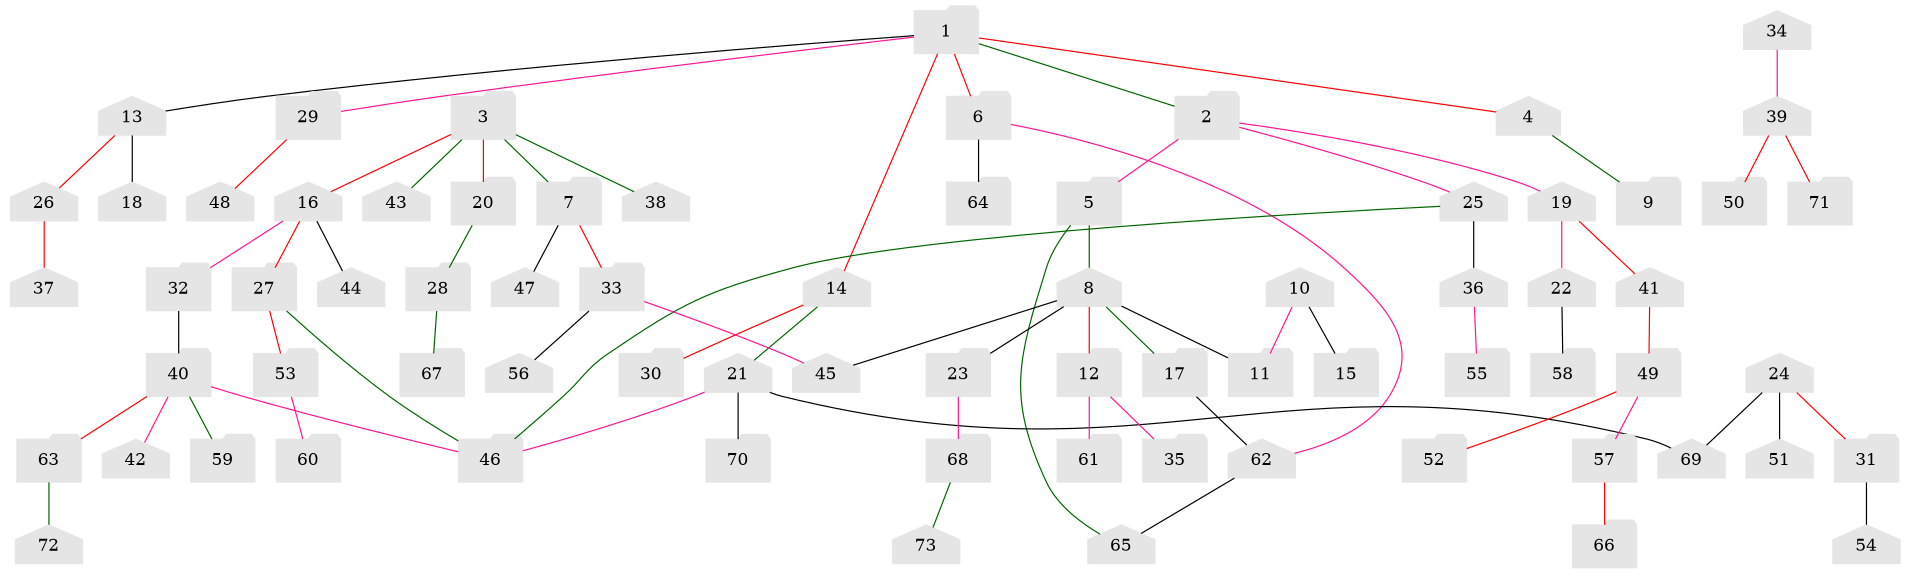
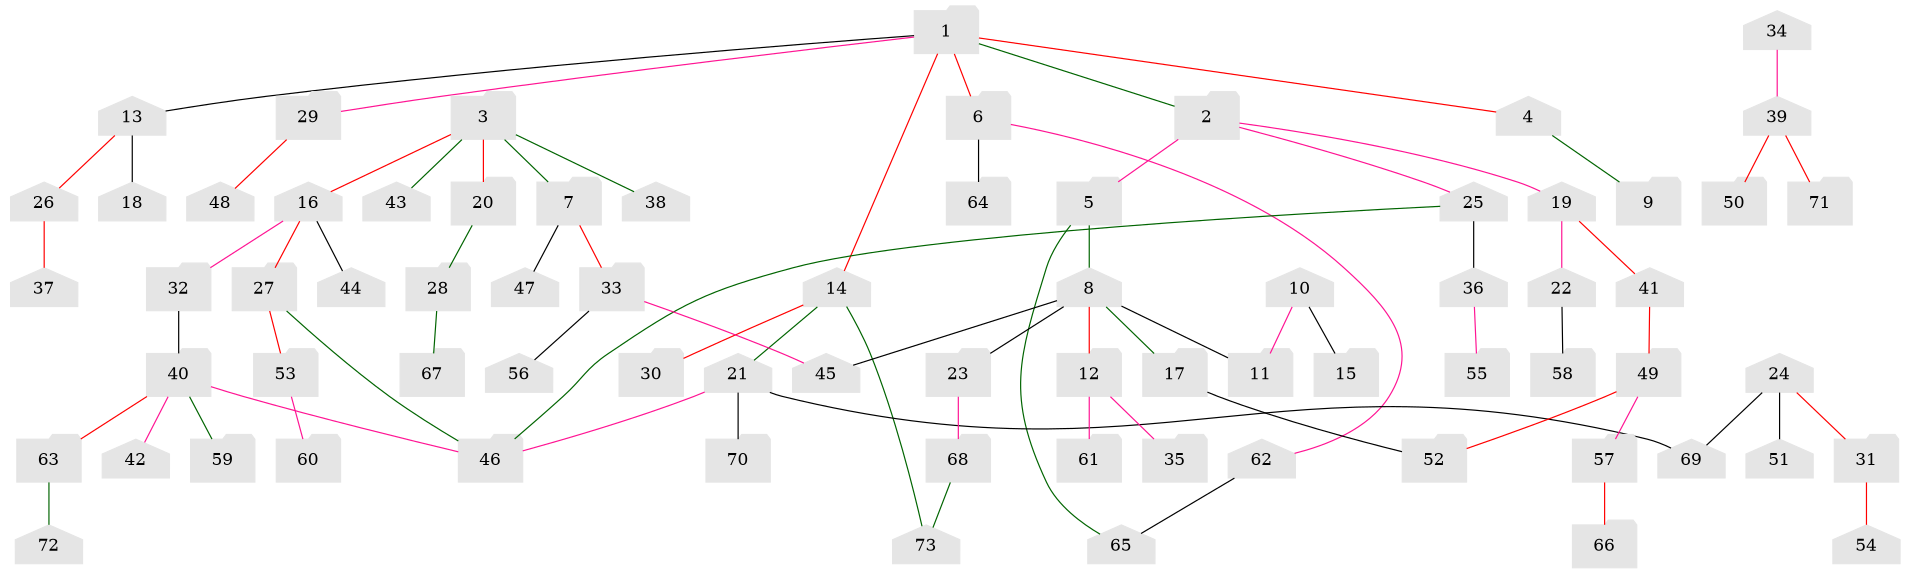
edge "14" -- "73": added
edge "17" -- "62": now "17" -- "52"
edge "31" -- "54": color black -> red
